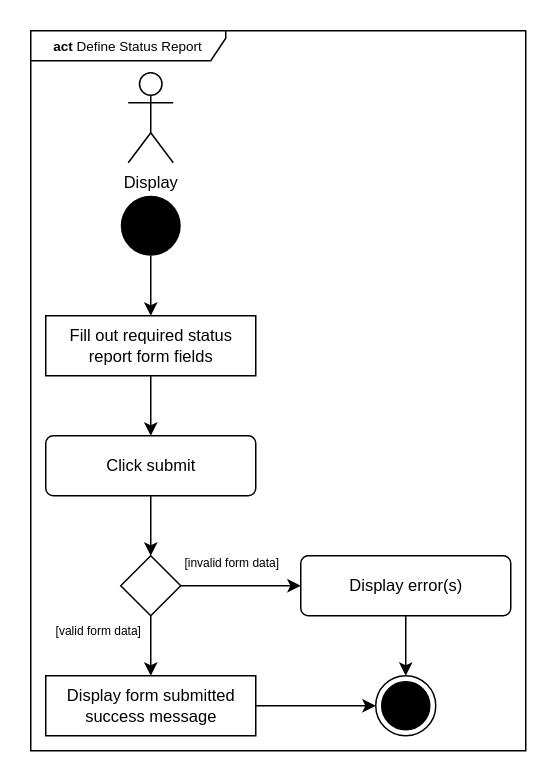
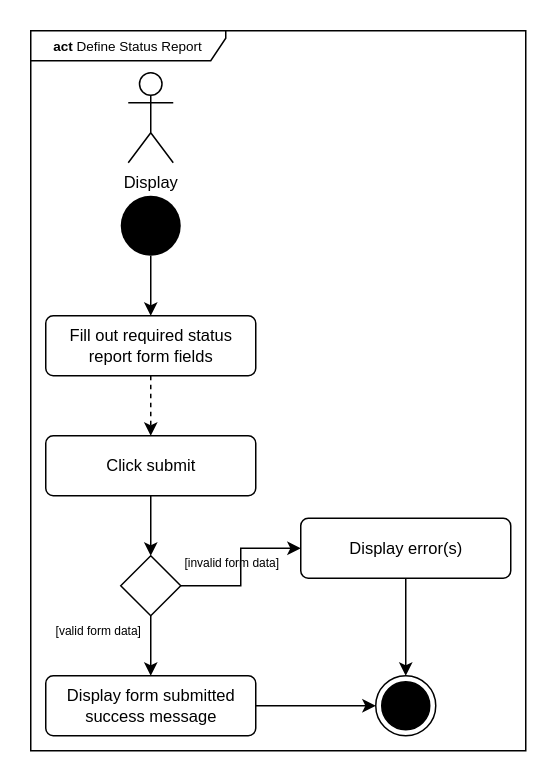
node "Fill out required statusreport form fields": shape rectangle -> rounded rectangle
edge "Fill out required statusreport form fields" -> "Click submit": style solid -> dashed
node "Display error(s)": moved (406, 586) -> (406, 548)
node "Display form submitted success message": shape rectangle -> rounded rectangle
